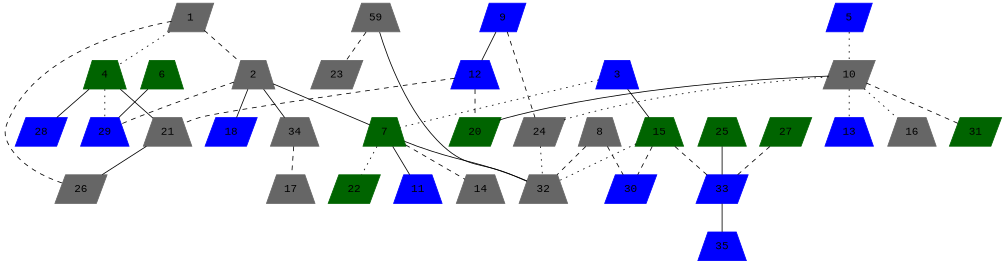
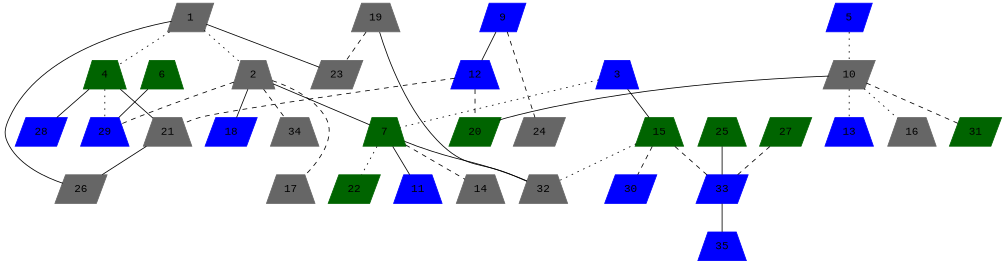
node "59": label "59" -> "19"
edge "1" -- "2": style dashed -> dotted
edge "1" -- "23": added
edge "1" -- "26": style dashed -> solid
edge "10" -- "24": removed
edge "2" -- "34": style solid -> dashed
node "8": removed
edge "34" -- "17": now "2" -- "17"
edge "24" -- "32": removed
